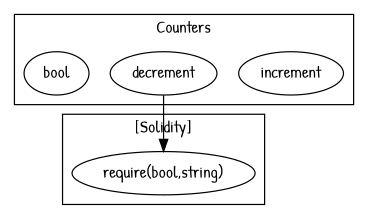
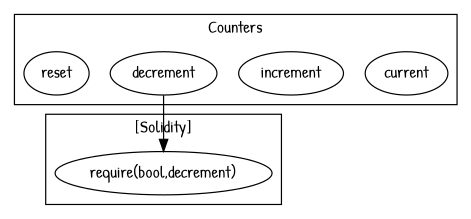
node "bool": label "bool" -> "reset"
node "current": added
node "require(bool,string)": label "require(bool,string)" -> "require(bool,decrement)"
